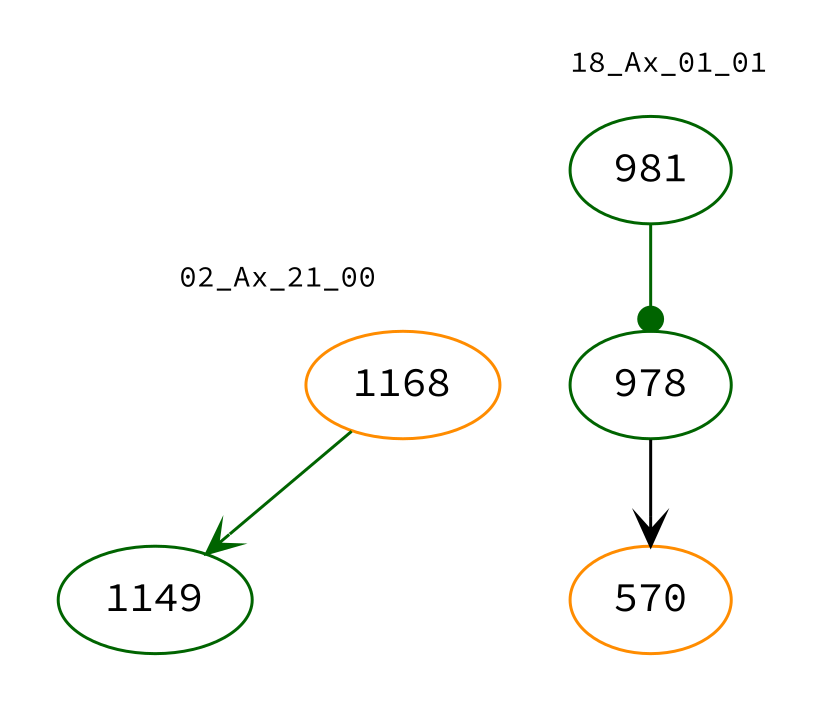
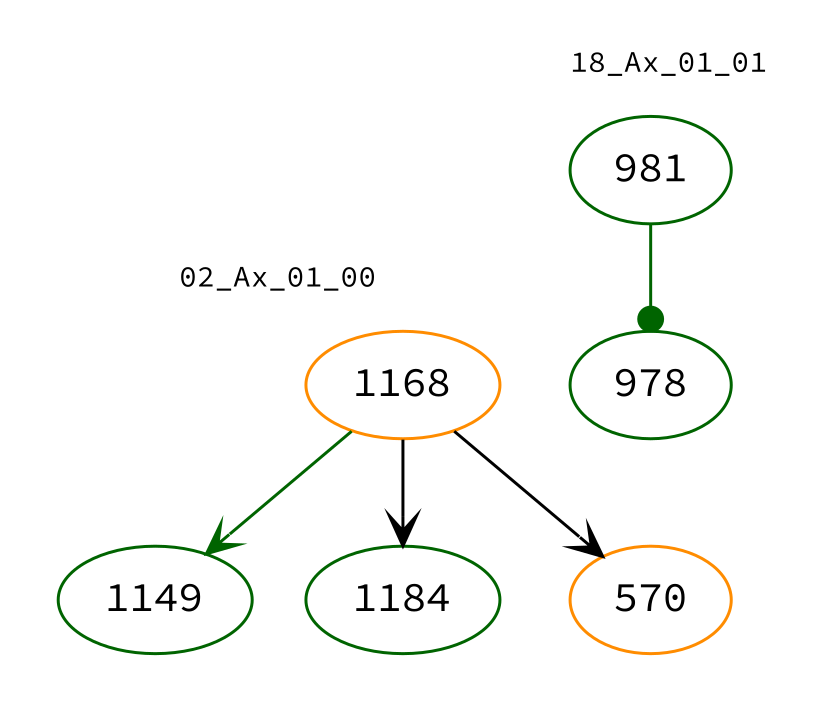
cluster "02_Ax_21_00": label "02_Ax_21_00" -> "02_Ax_01_00"
edge "978" -> "570": now "1168" -> "570"
node "1184": added
